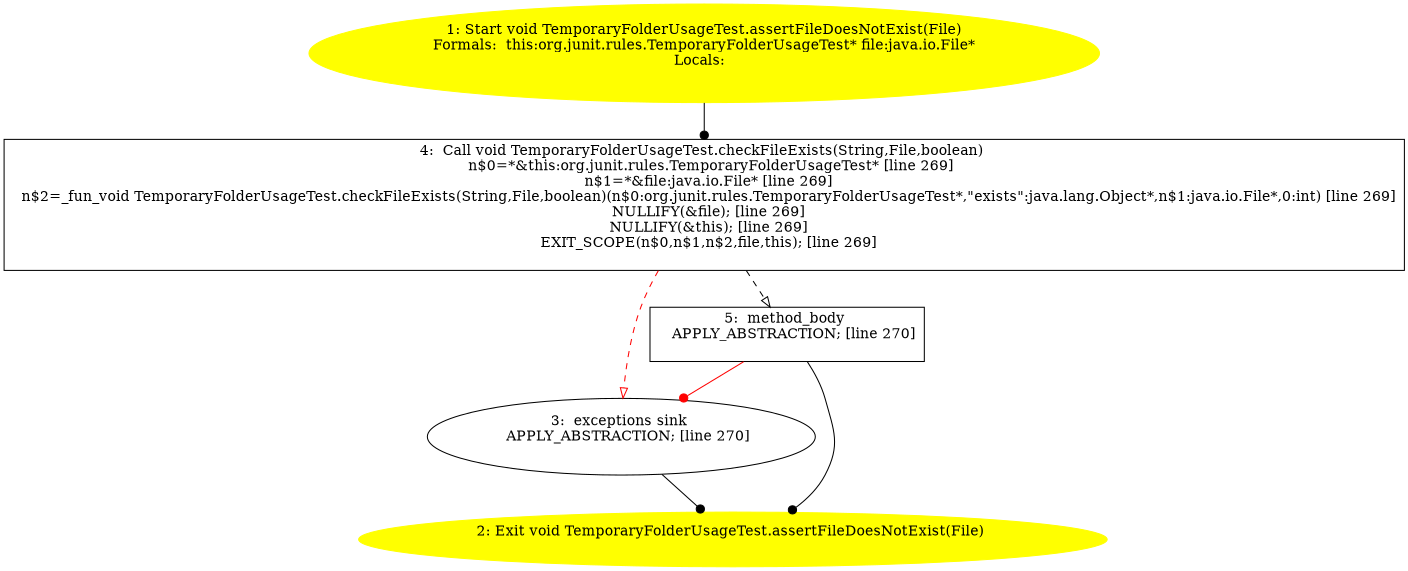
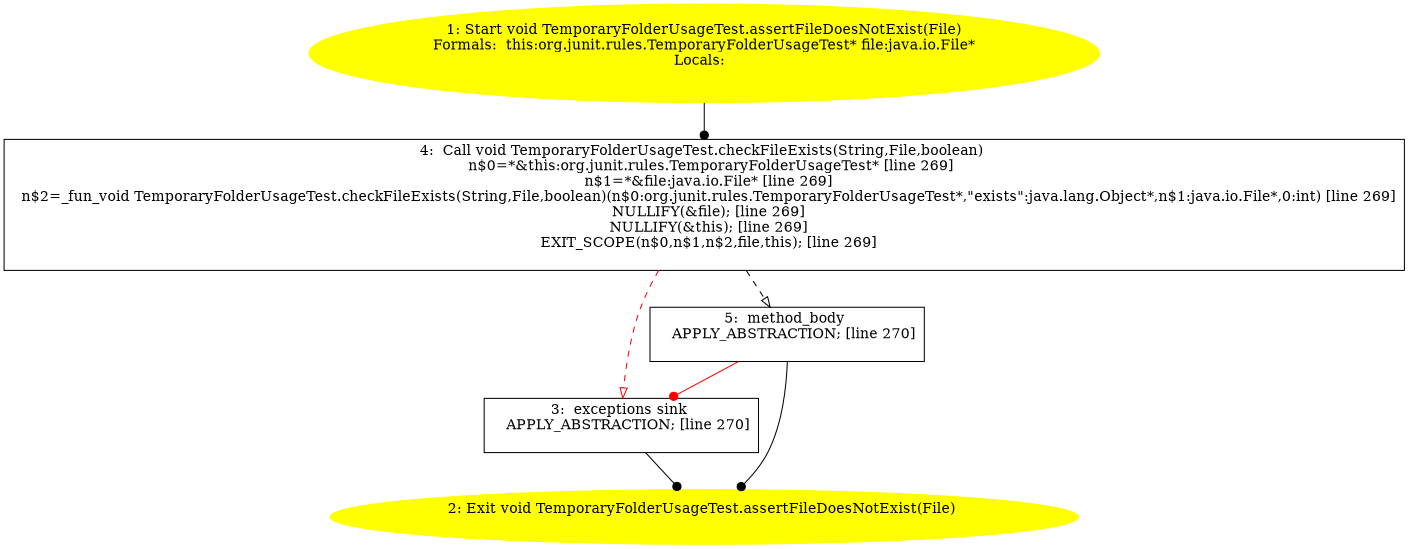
node "3:  exceptions sink APPLY_ABSTRACTION; [line 270]": shape ellipse -> box
